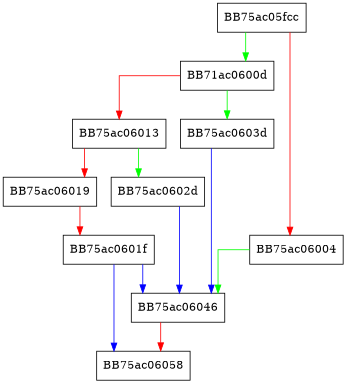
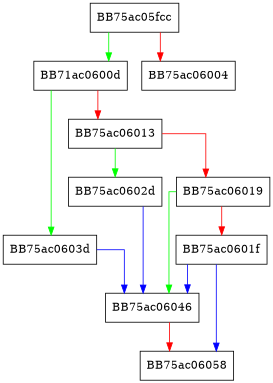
edge "BB75ac06004" -> "BB75ac06046": now "BB75ac06019" -> "BB75ac06046"
